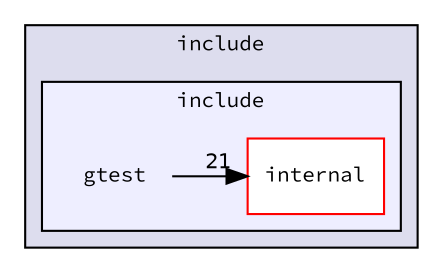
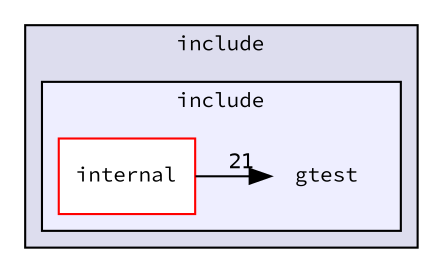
edge "gtest" -> "internal": reversed
